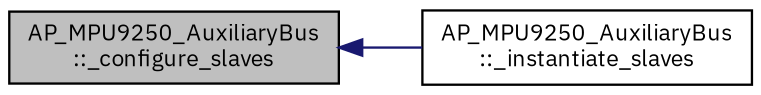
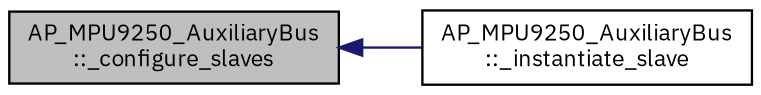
node "AP_MPU9250_AuxiliaryBus ::_instantiate_slaves": label "AP_MPU9250_AuxiliaryBus ::_instantiate_slaves" -> "AP_MPU9250_AuxiliaryBus ::_instantiate_slave"
